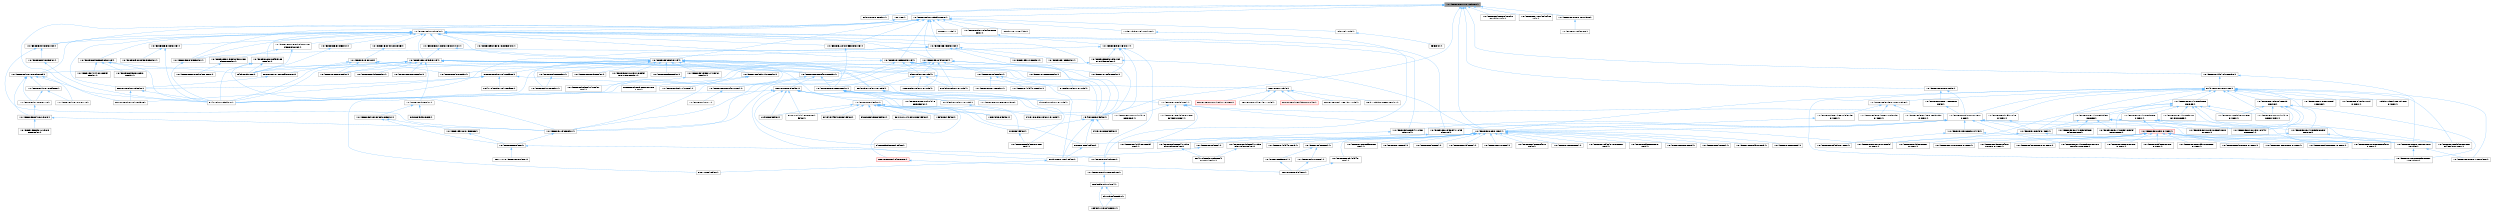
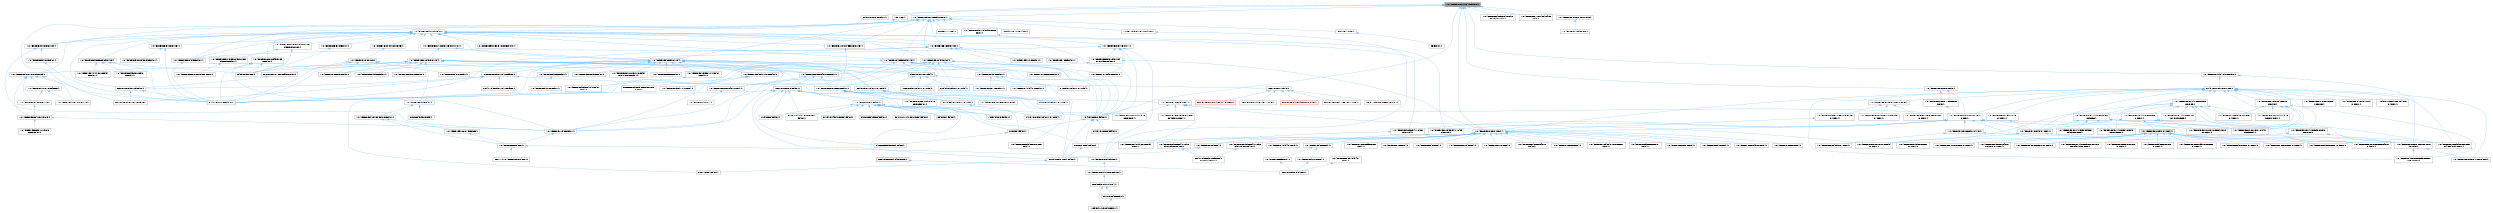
edge "MovieSceneParticleParameter Track.h" -> "SubTrackEditor.h": now "CinematicShotTrackEditor.h" -> "SubTrackEditor.h"
